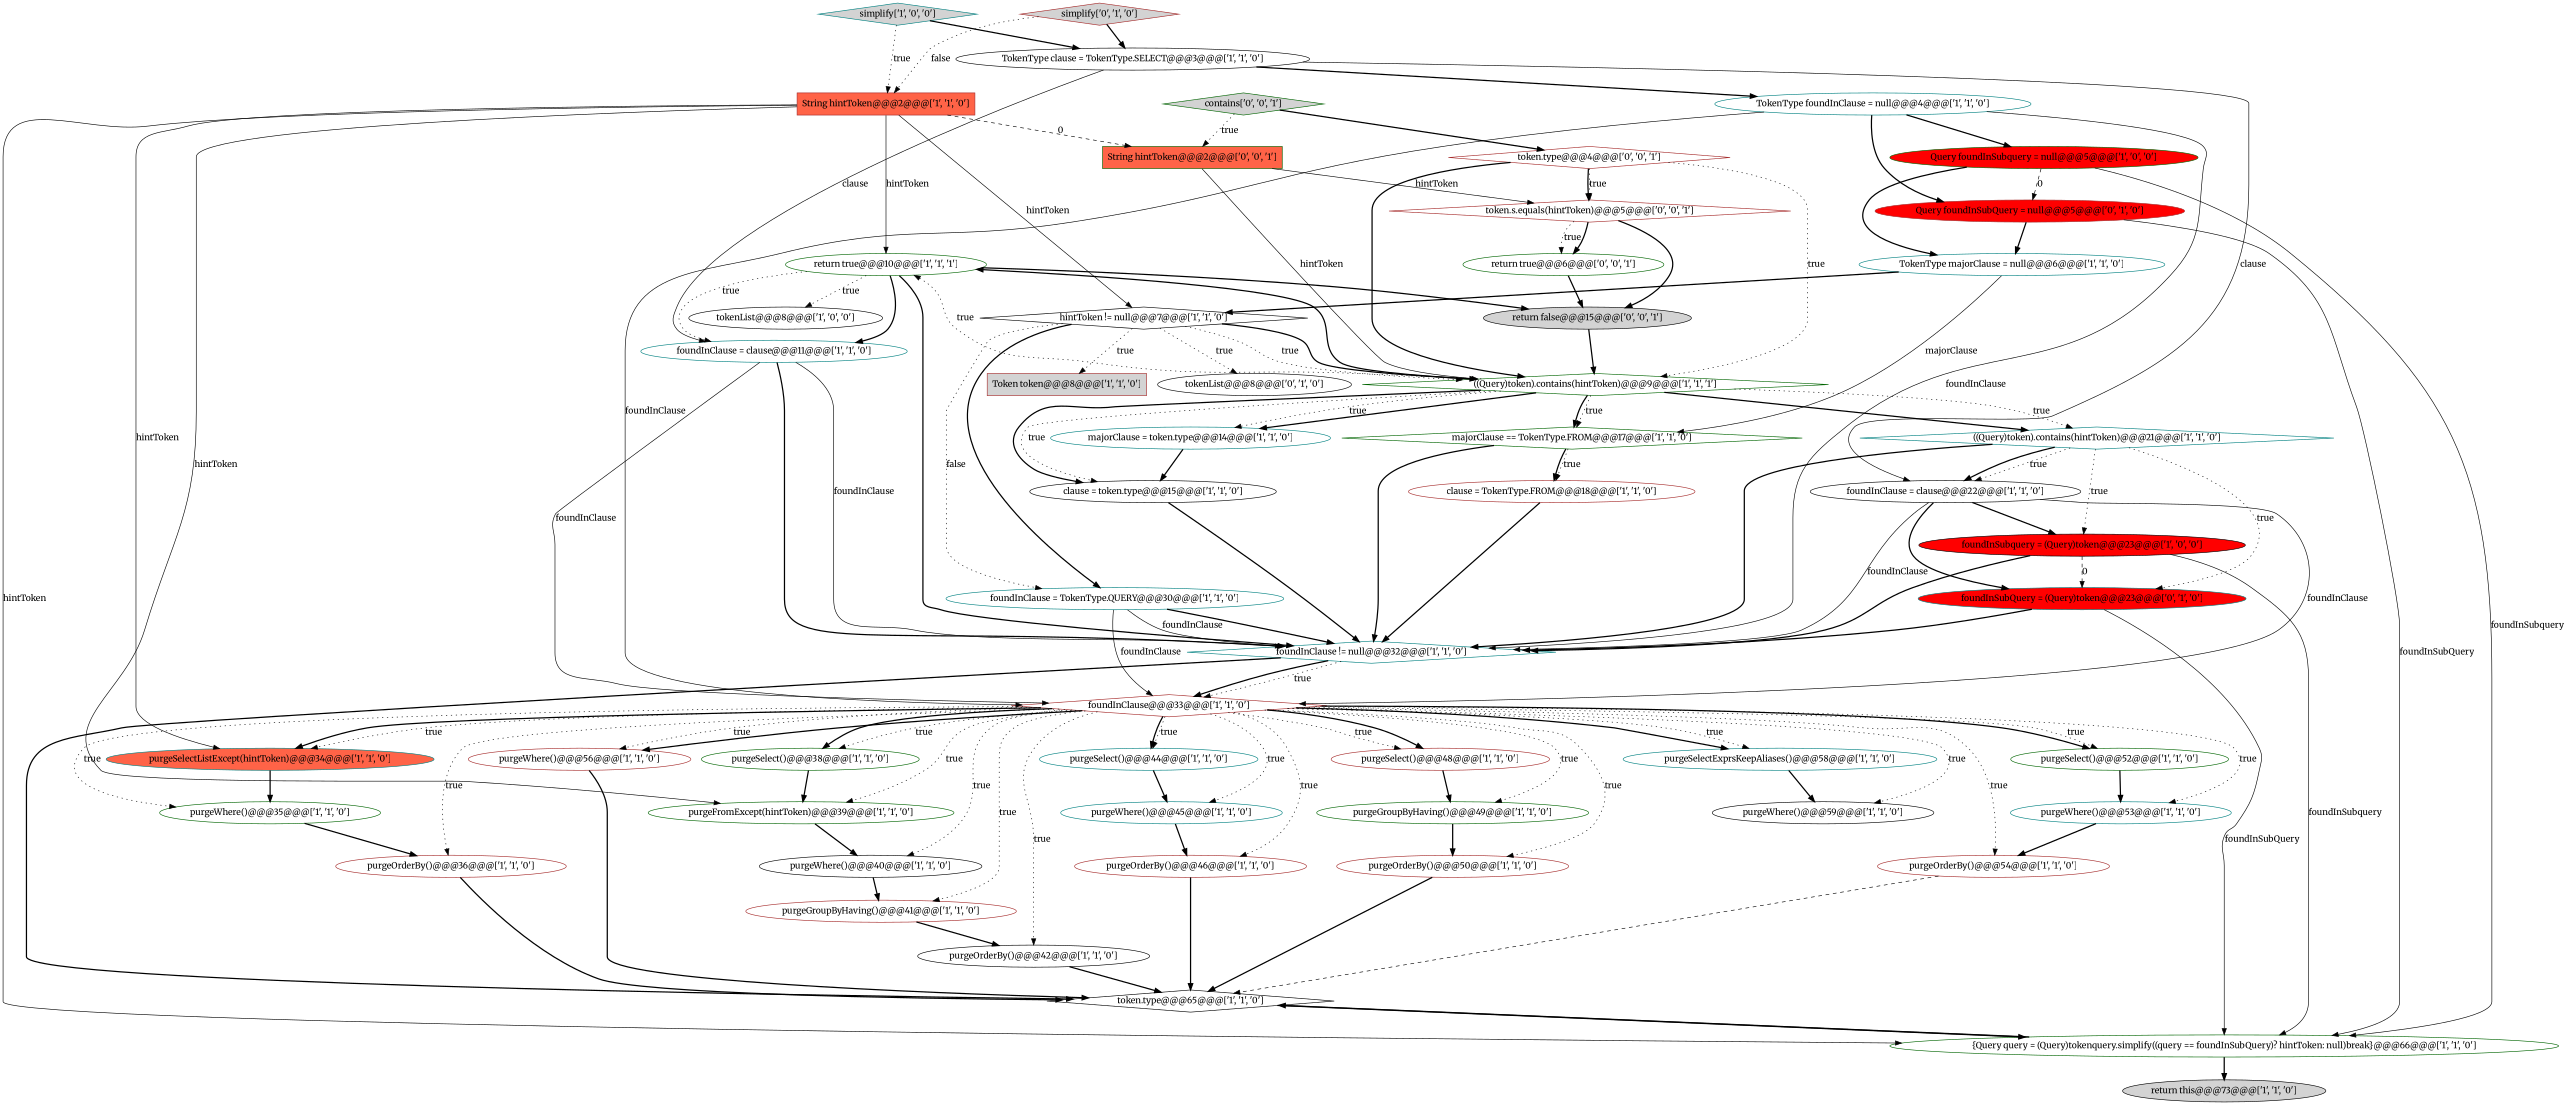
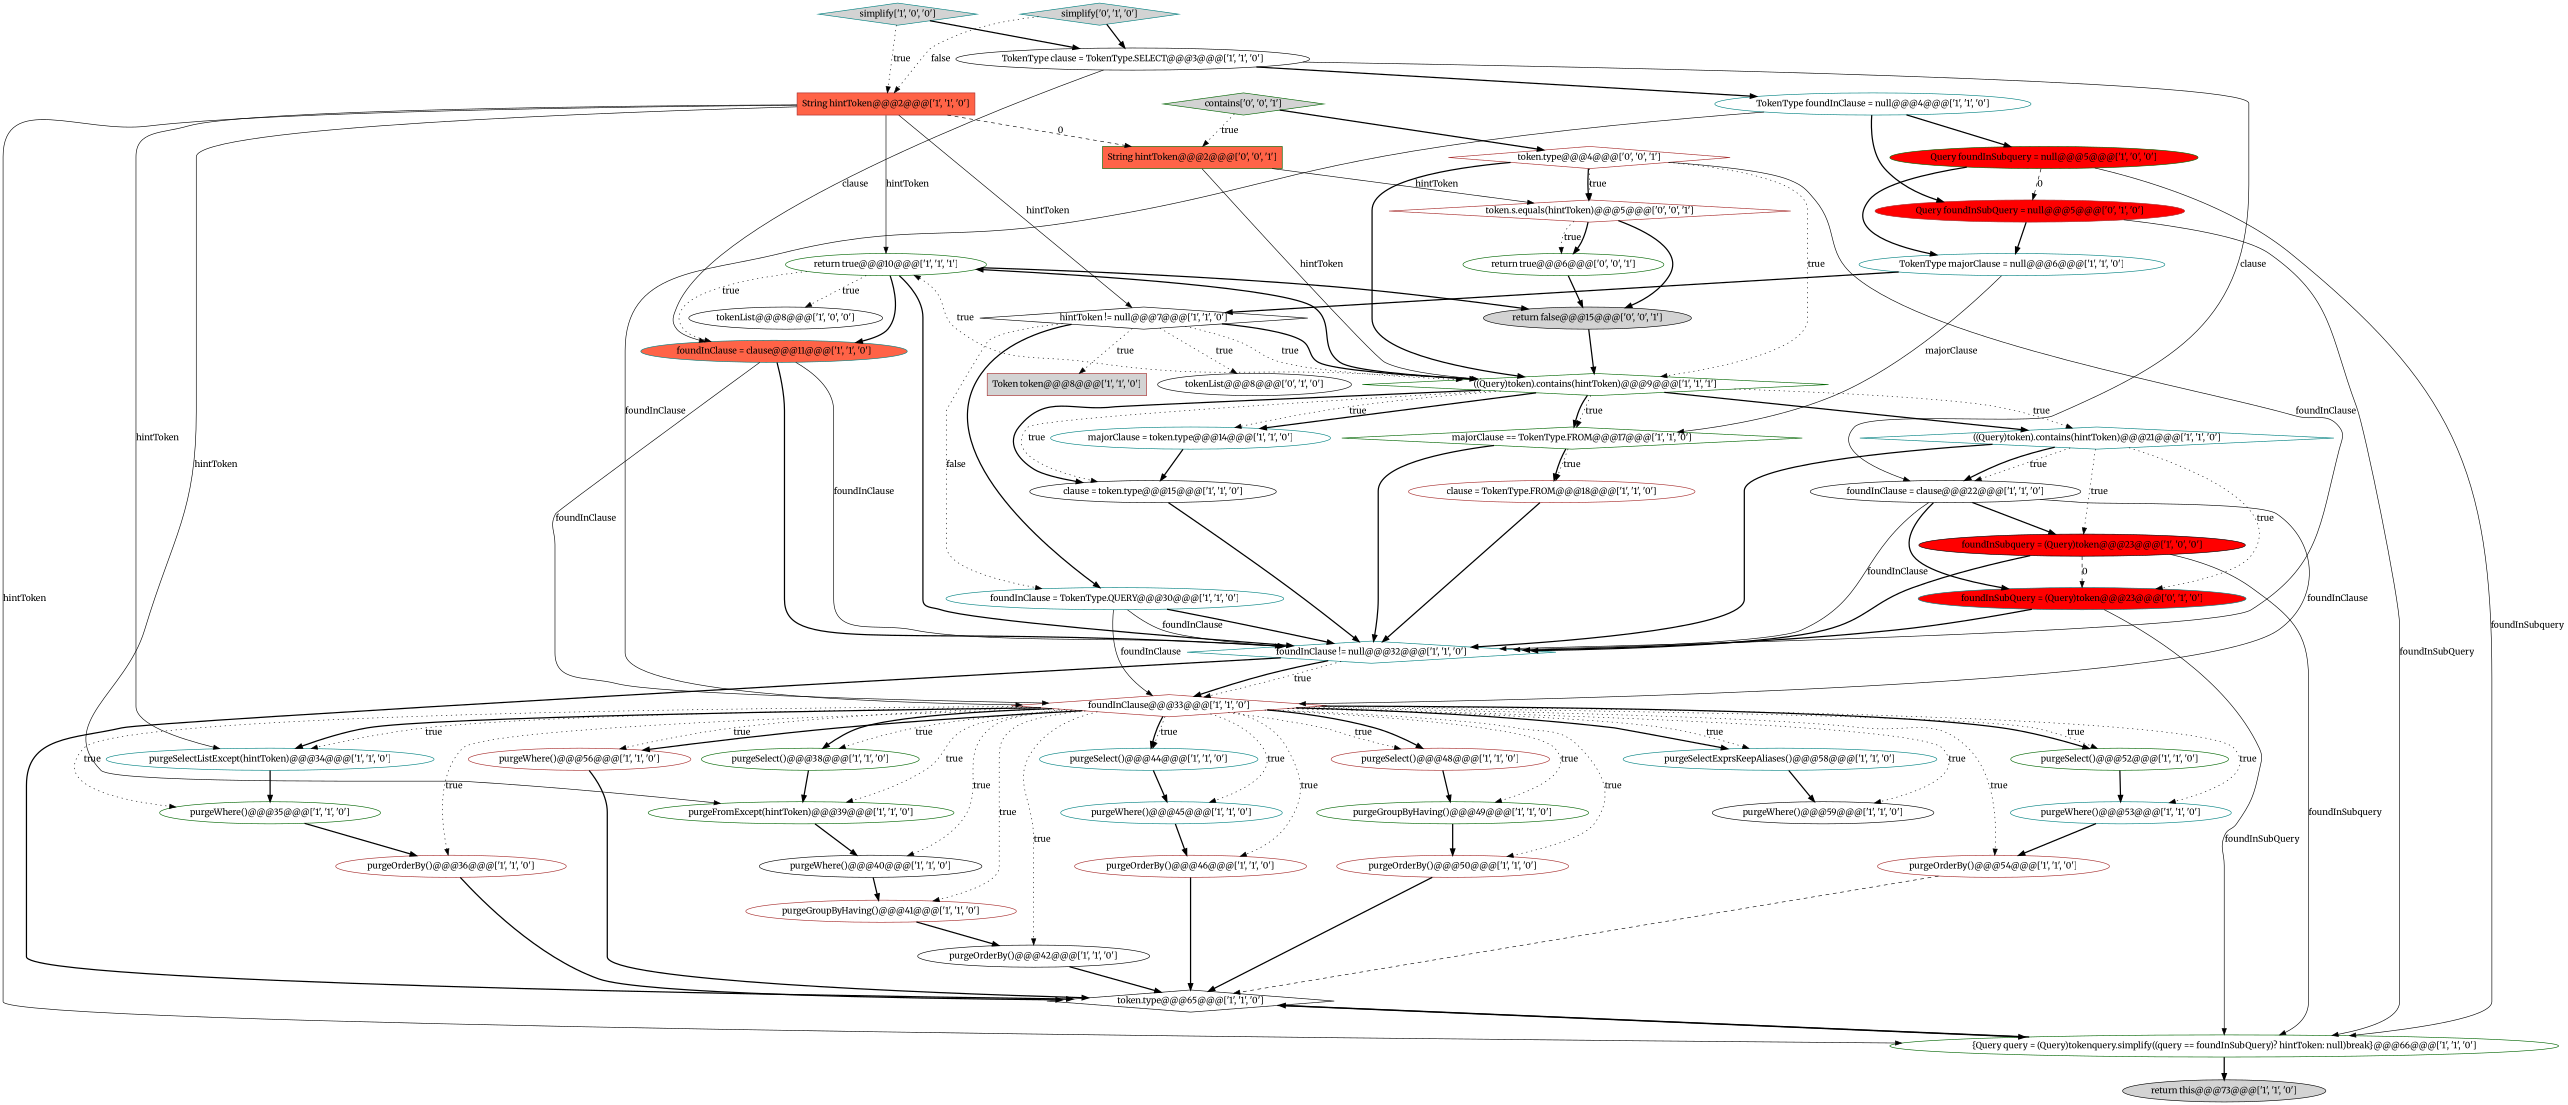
node "simplify['0', '1', '0']": color brown -> teal
node "foundInClause = clause@@@11@@@['1', '1', '0']": fillcolor white -> tomato
edge "TokenType foundInClause = null@@@4@@@['1', '1', '0']" -> "foundInClause != null@@@32@@@['1', '1', '0']": now "token.type@@@4@@@['0', '0', '1']" -> "foundInClause != null@@@32@@@['1', '1', '0']"
node "purgeSelectListExcept(hintToken)@@@34@@@['1', '1', '0']": fillcolor tomato -> white
